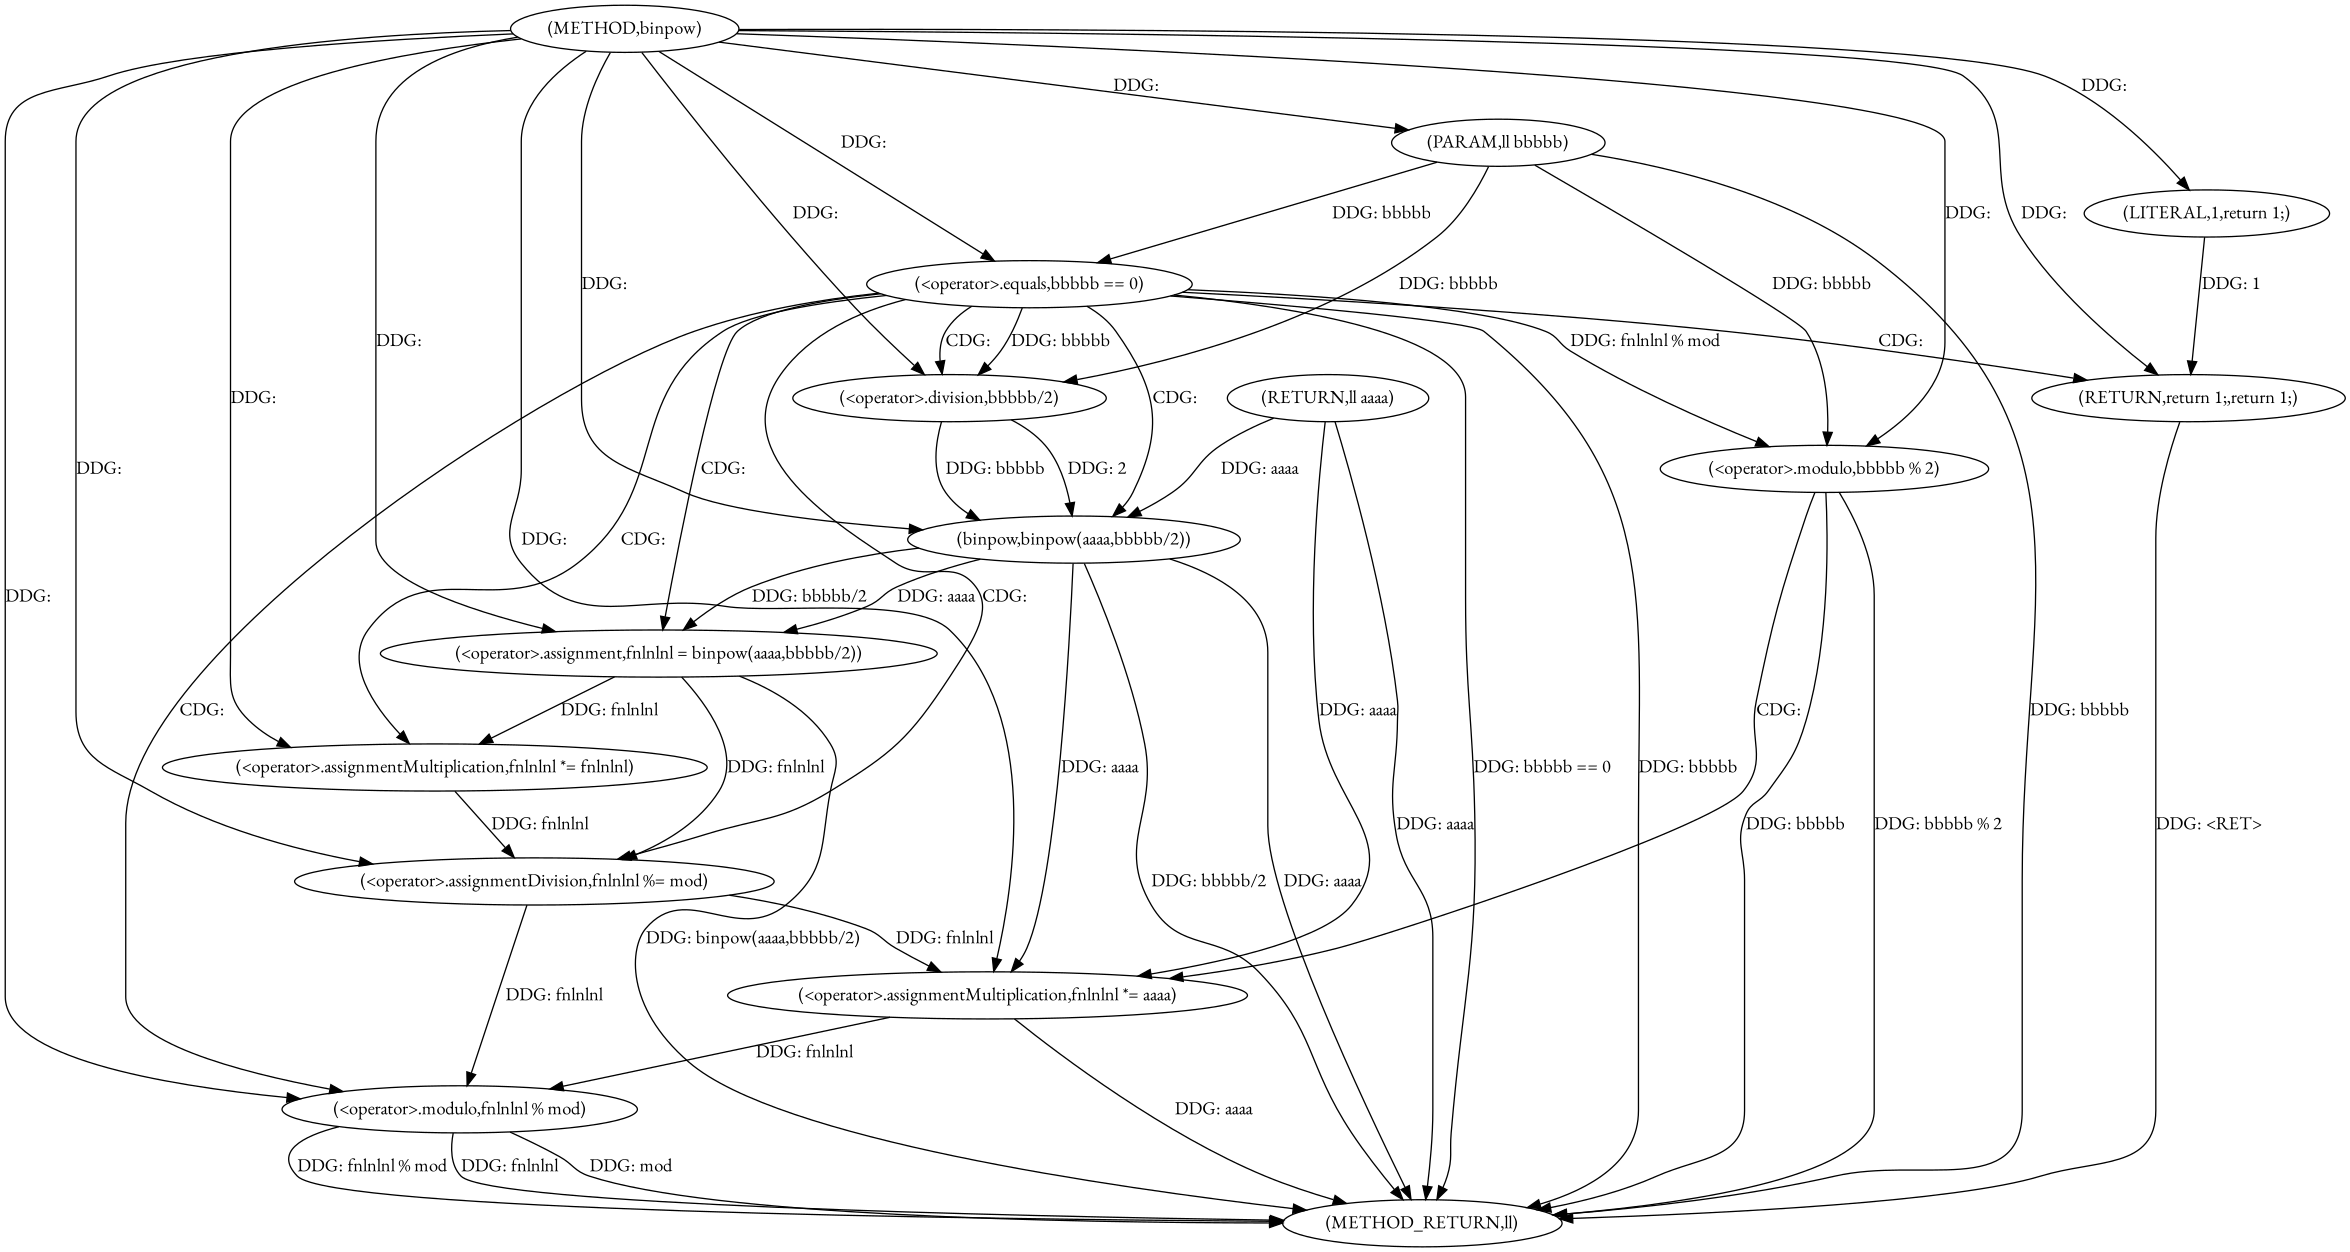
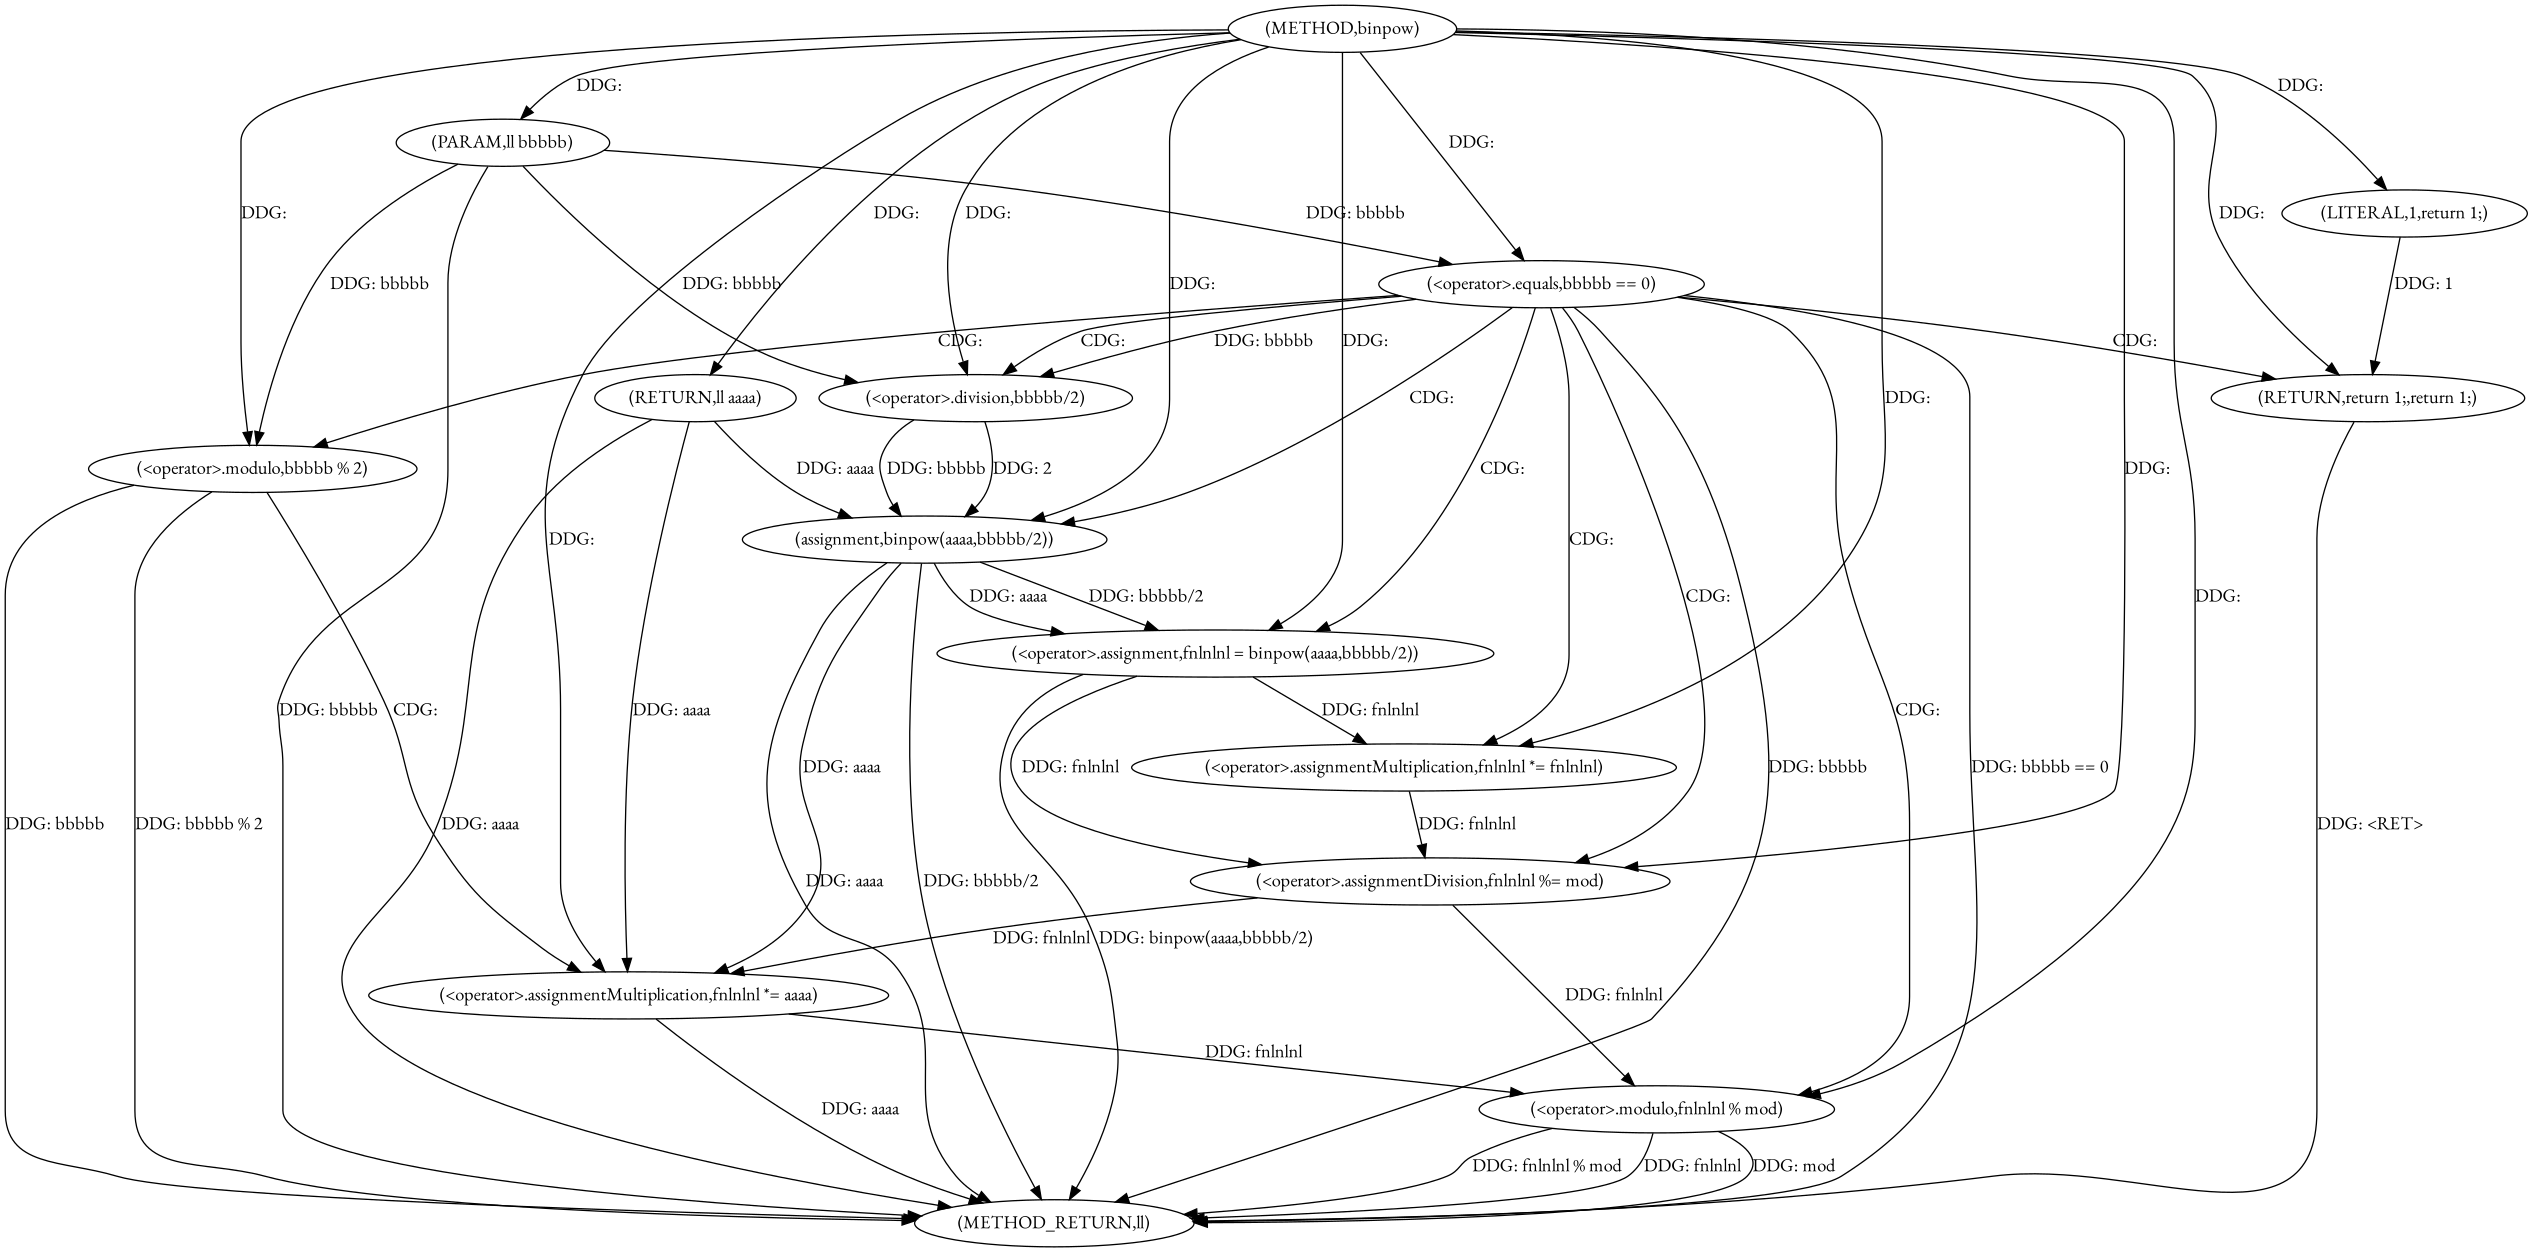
edge "(METHOD,binpow)" -> "(RETURN,ll aaaa)": added, label "DDG:"
edge "(<operator>.equals,bbbbb == 0)" -> "(<operator>.modulo,bbbbb % 2)": label "DDG: fnlnlnl % mod" -> "CDG: "
node "(binpow,binpow(aaaa,bbbbb/2))": label "(binpow,binpow(aaaa,bbbbb/2))" -> "(assignment,binpow(aaaa,bbbbb/2))"
